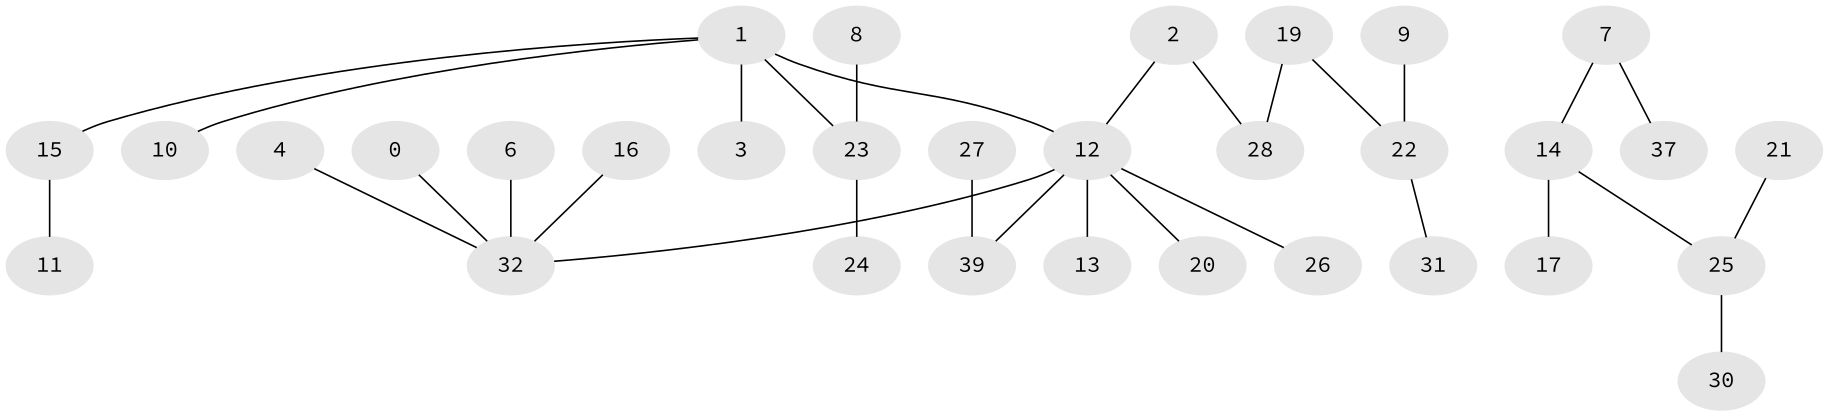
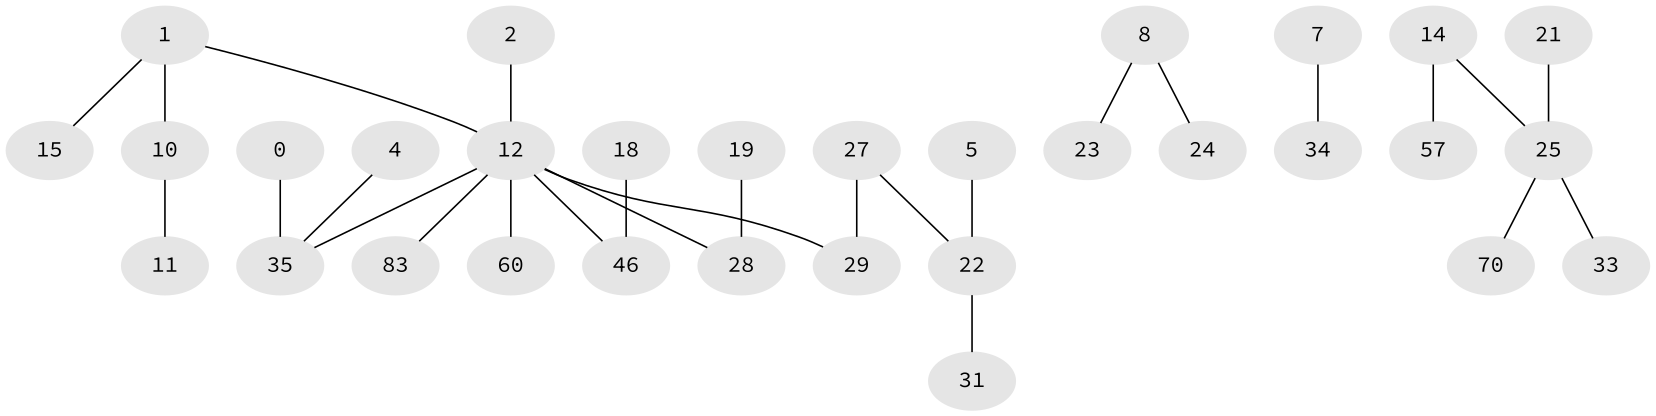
node "9": label "9" -> "5"
edge "1" -- "23": removed
edge "2" -- "28": now "12" -- "28"
edge "19" -- "22": now "27" -- "22"
edge "7" -- "14": removed
node "6": removed
node "16": removed
node "18": added
node "3": removed
node "37": label "37" -> "34"
edge "15" -- "11": now "10" -- "11"
edge "23" -- "24": now "8" -- "24"
node "32": label "32" -> "35"
node "39": label "39" -> "29"
node "13": label "13" -> "83"
node "20": label "20" -> "60"
node "26": label "26" -> "46"
node "17": label "17" -> "57"
node "33": added
node "30": label "30" -> "70"
